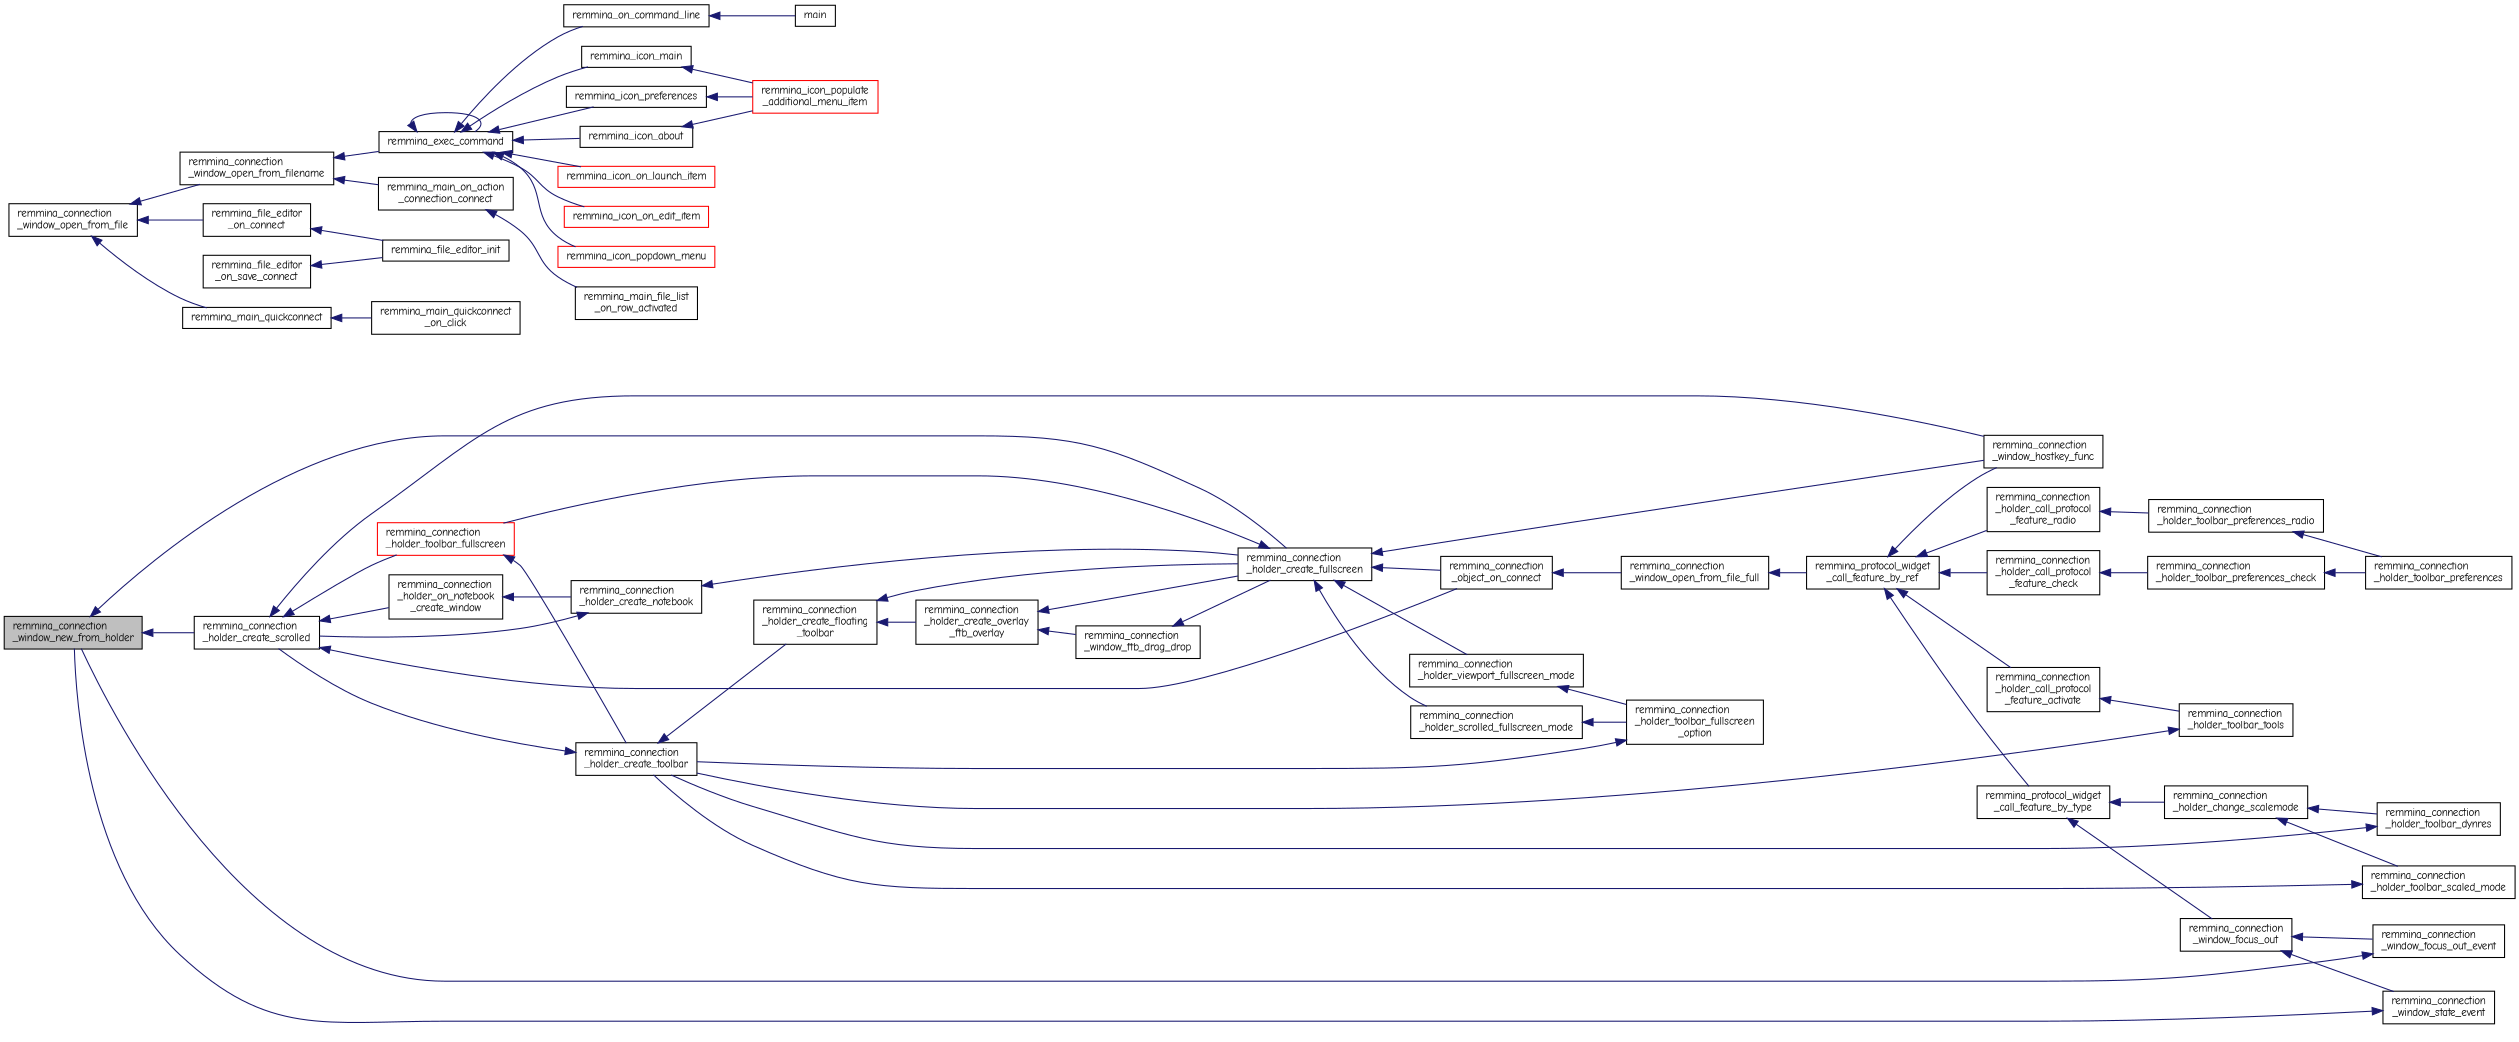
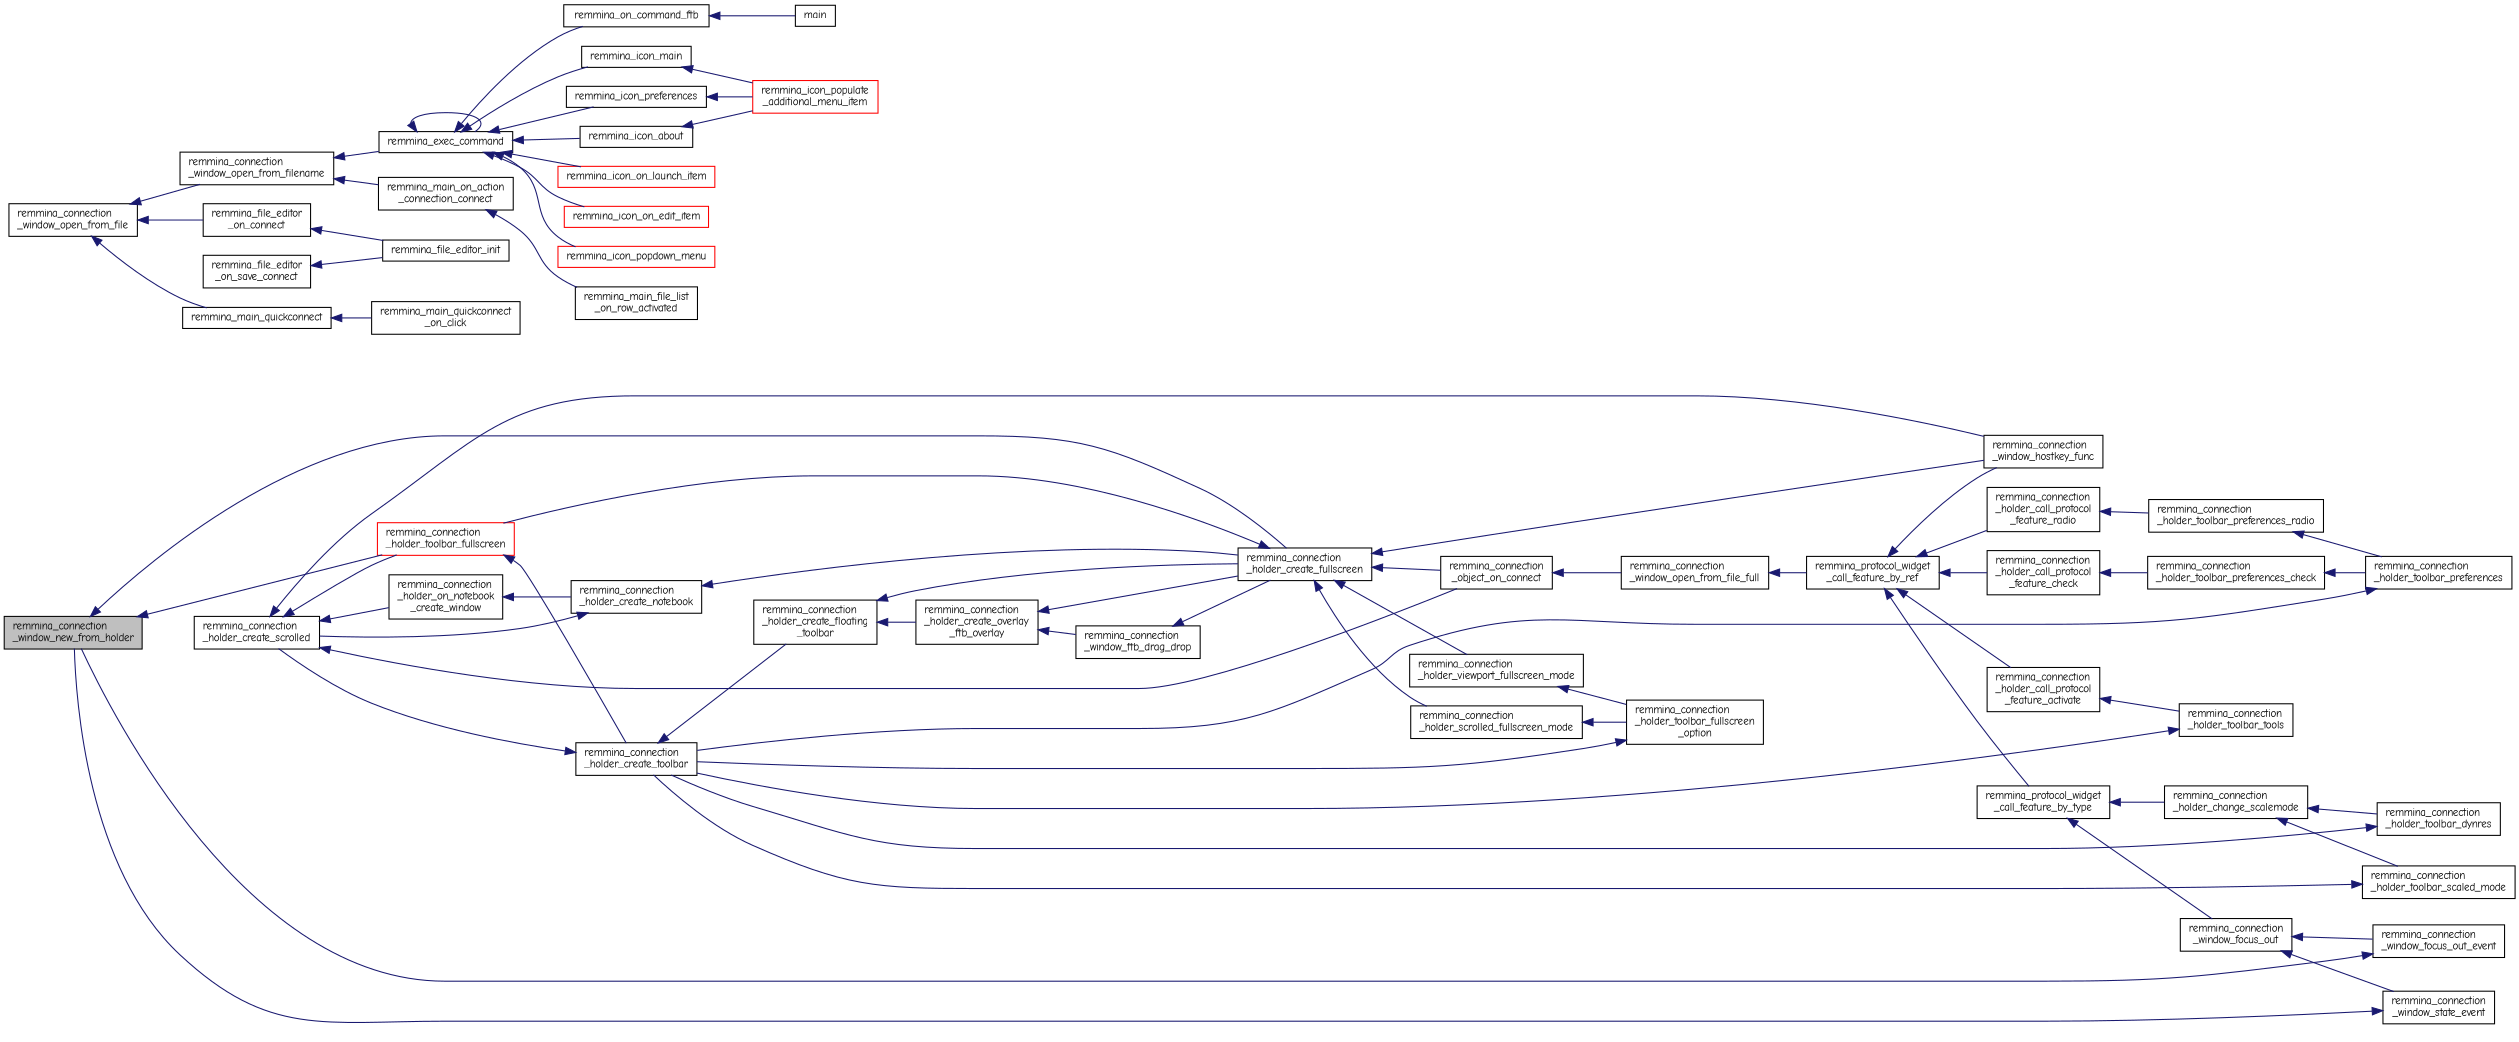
node "remmina_on_command_line": label "remmina_on_command_line" -> "remmina_on_command_ftb"
edge "remmina_connection _holder_create_toolbar" -> "remmina_connection _holder_toolbar_preferences": added
edge "remmina_connection _holder_create_scrolled" -> "remmina_connection _window_new_from_holder": now "remmina_connection _holder_toolbar_fullscreen" -> "remmina_connection _window_new_from_holder"
